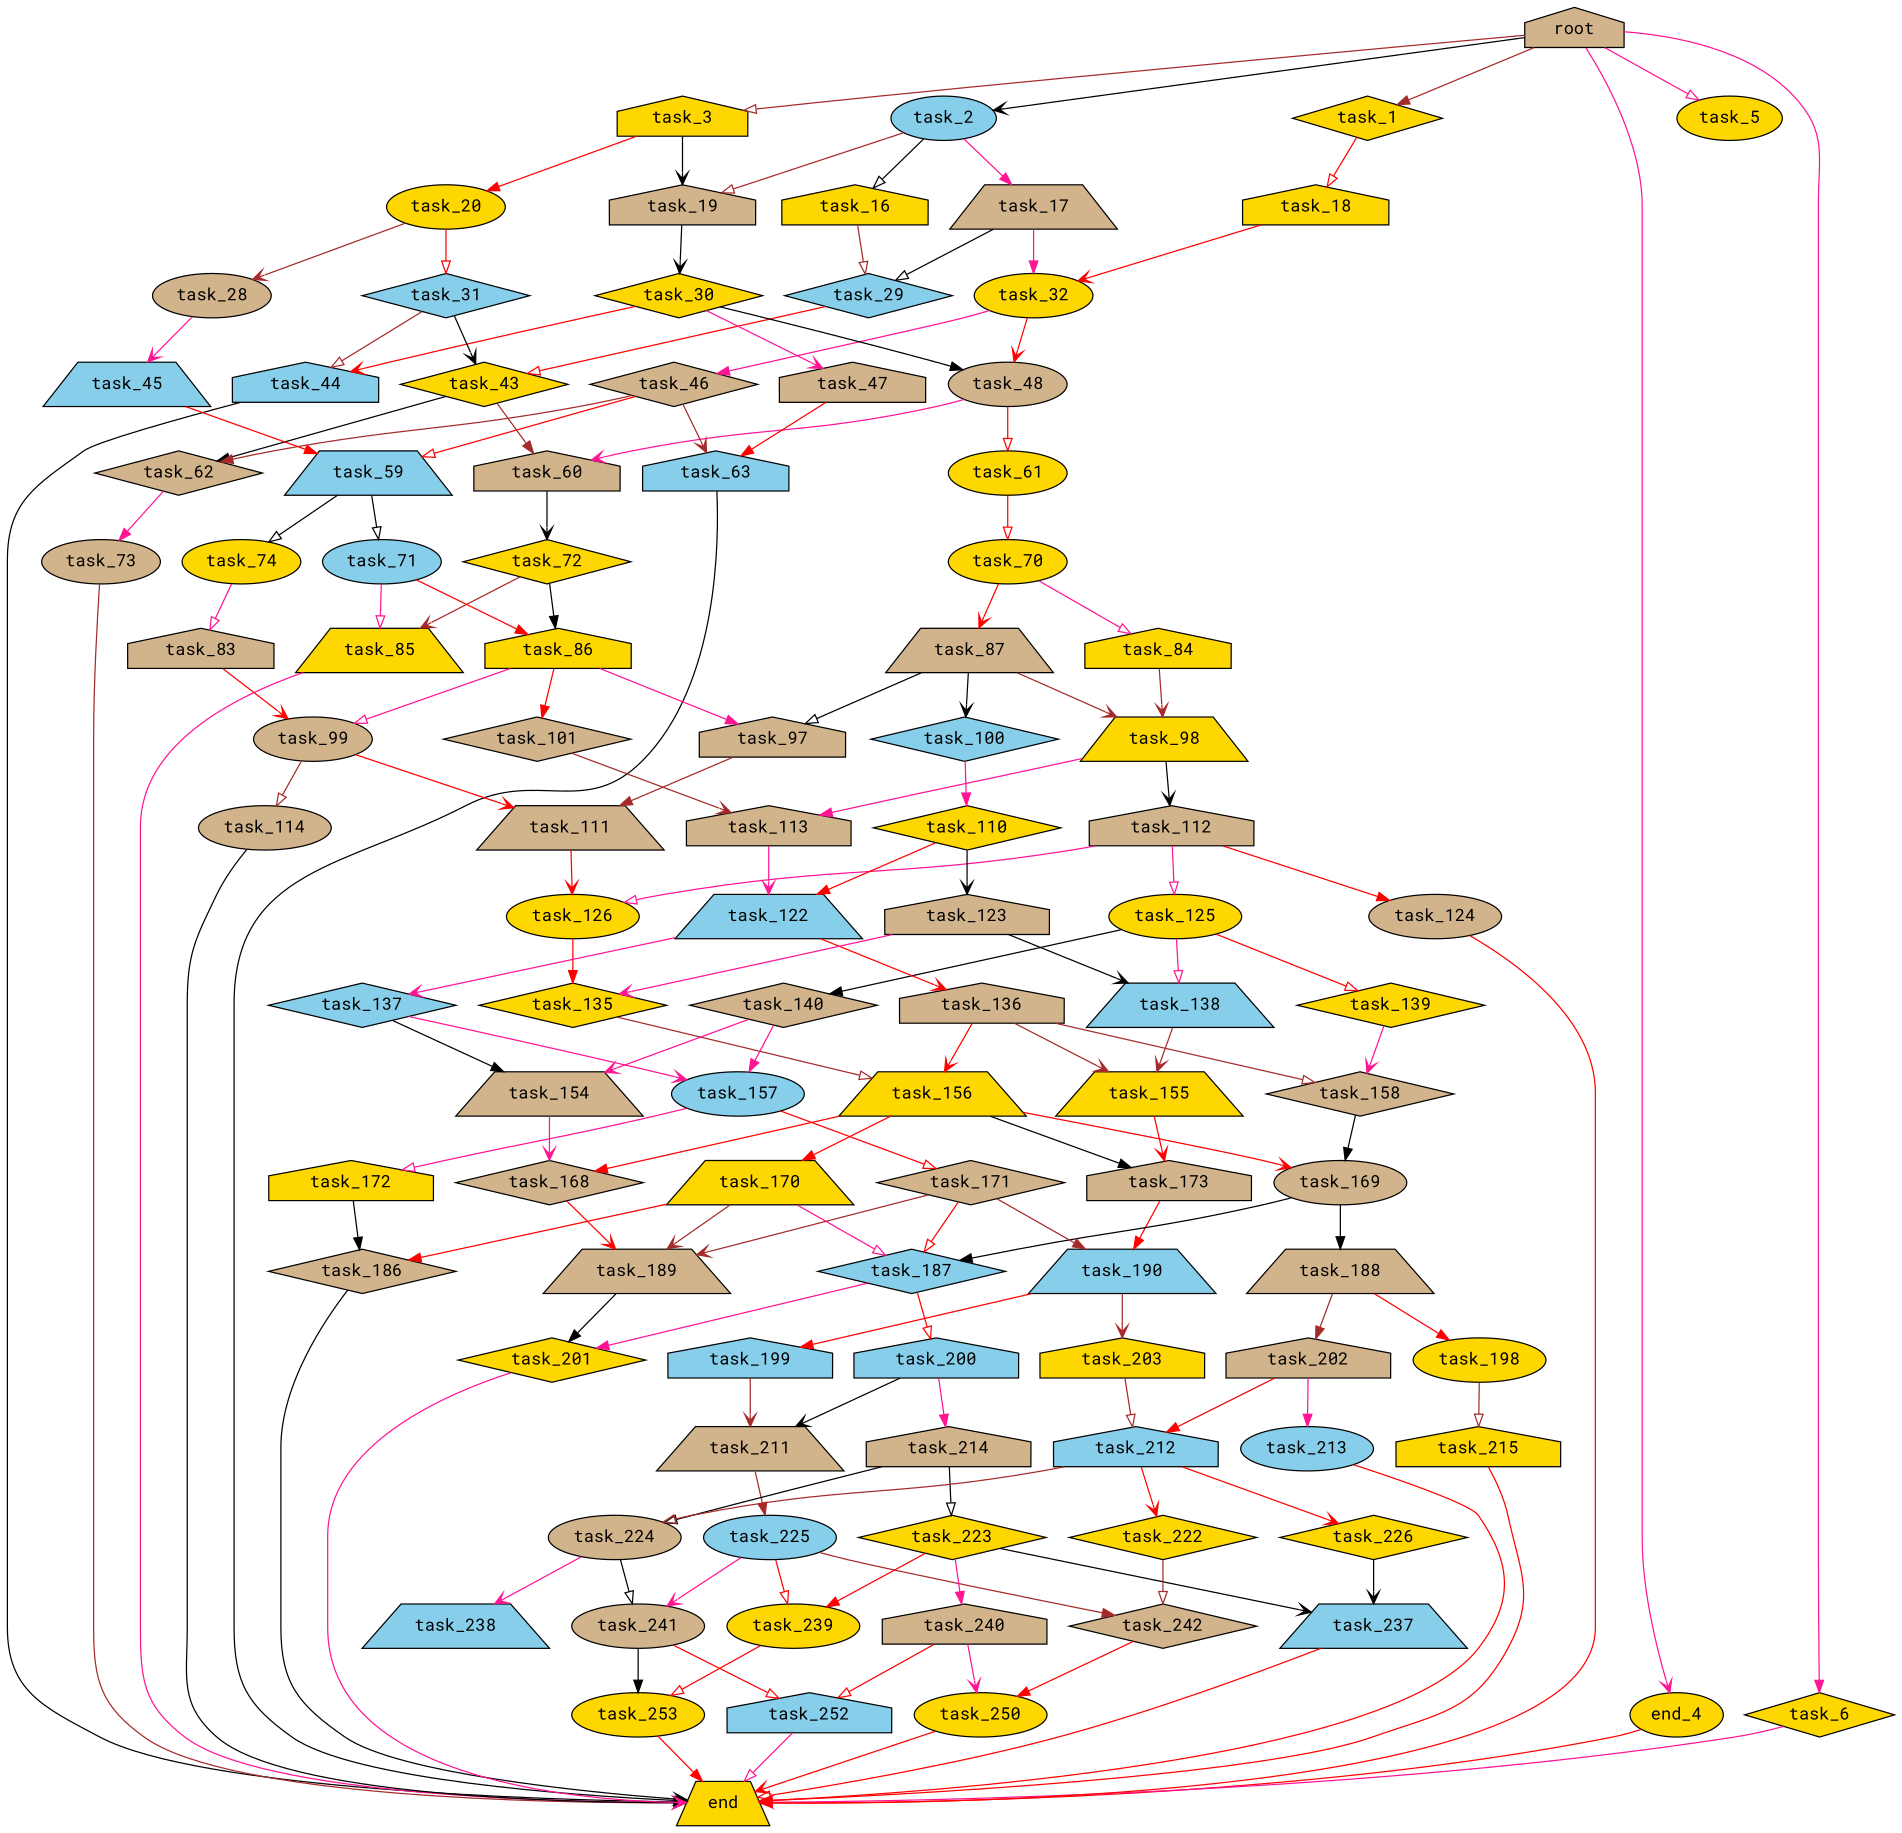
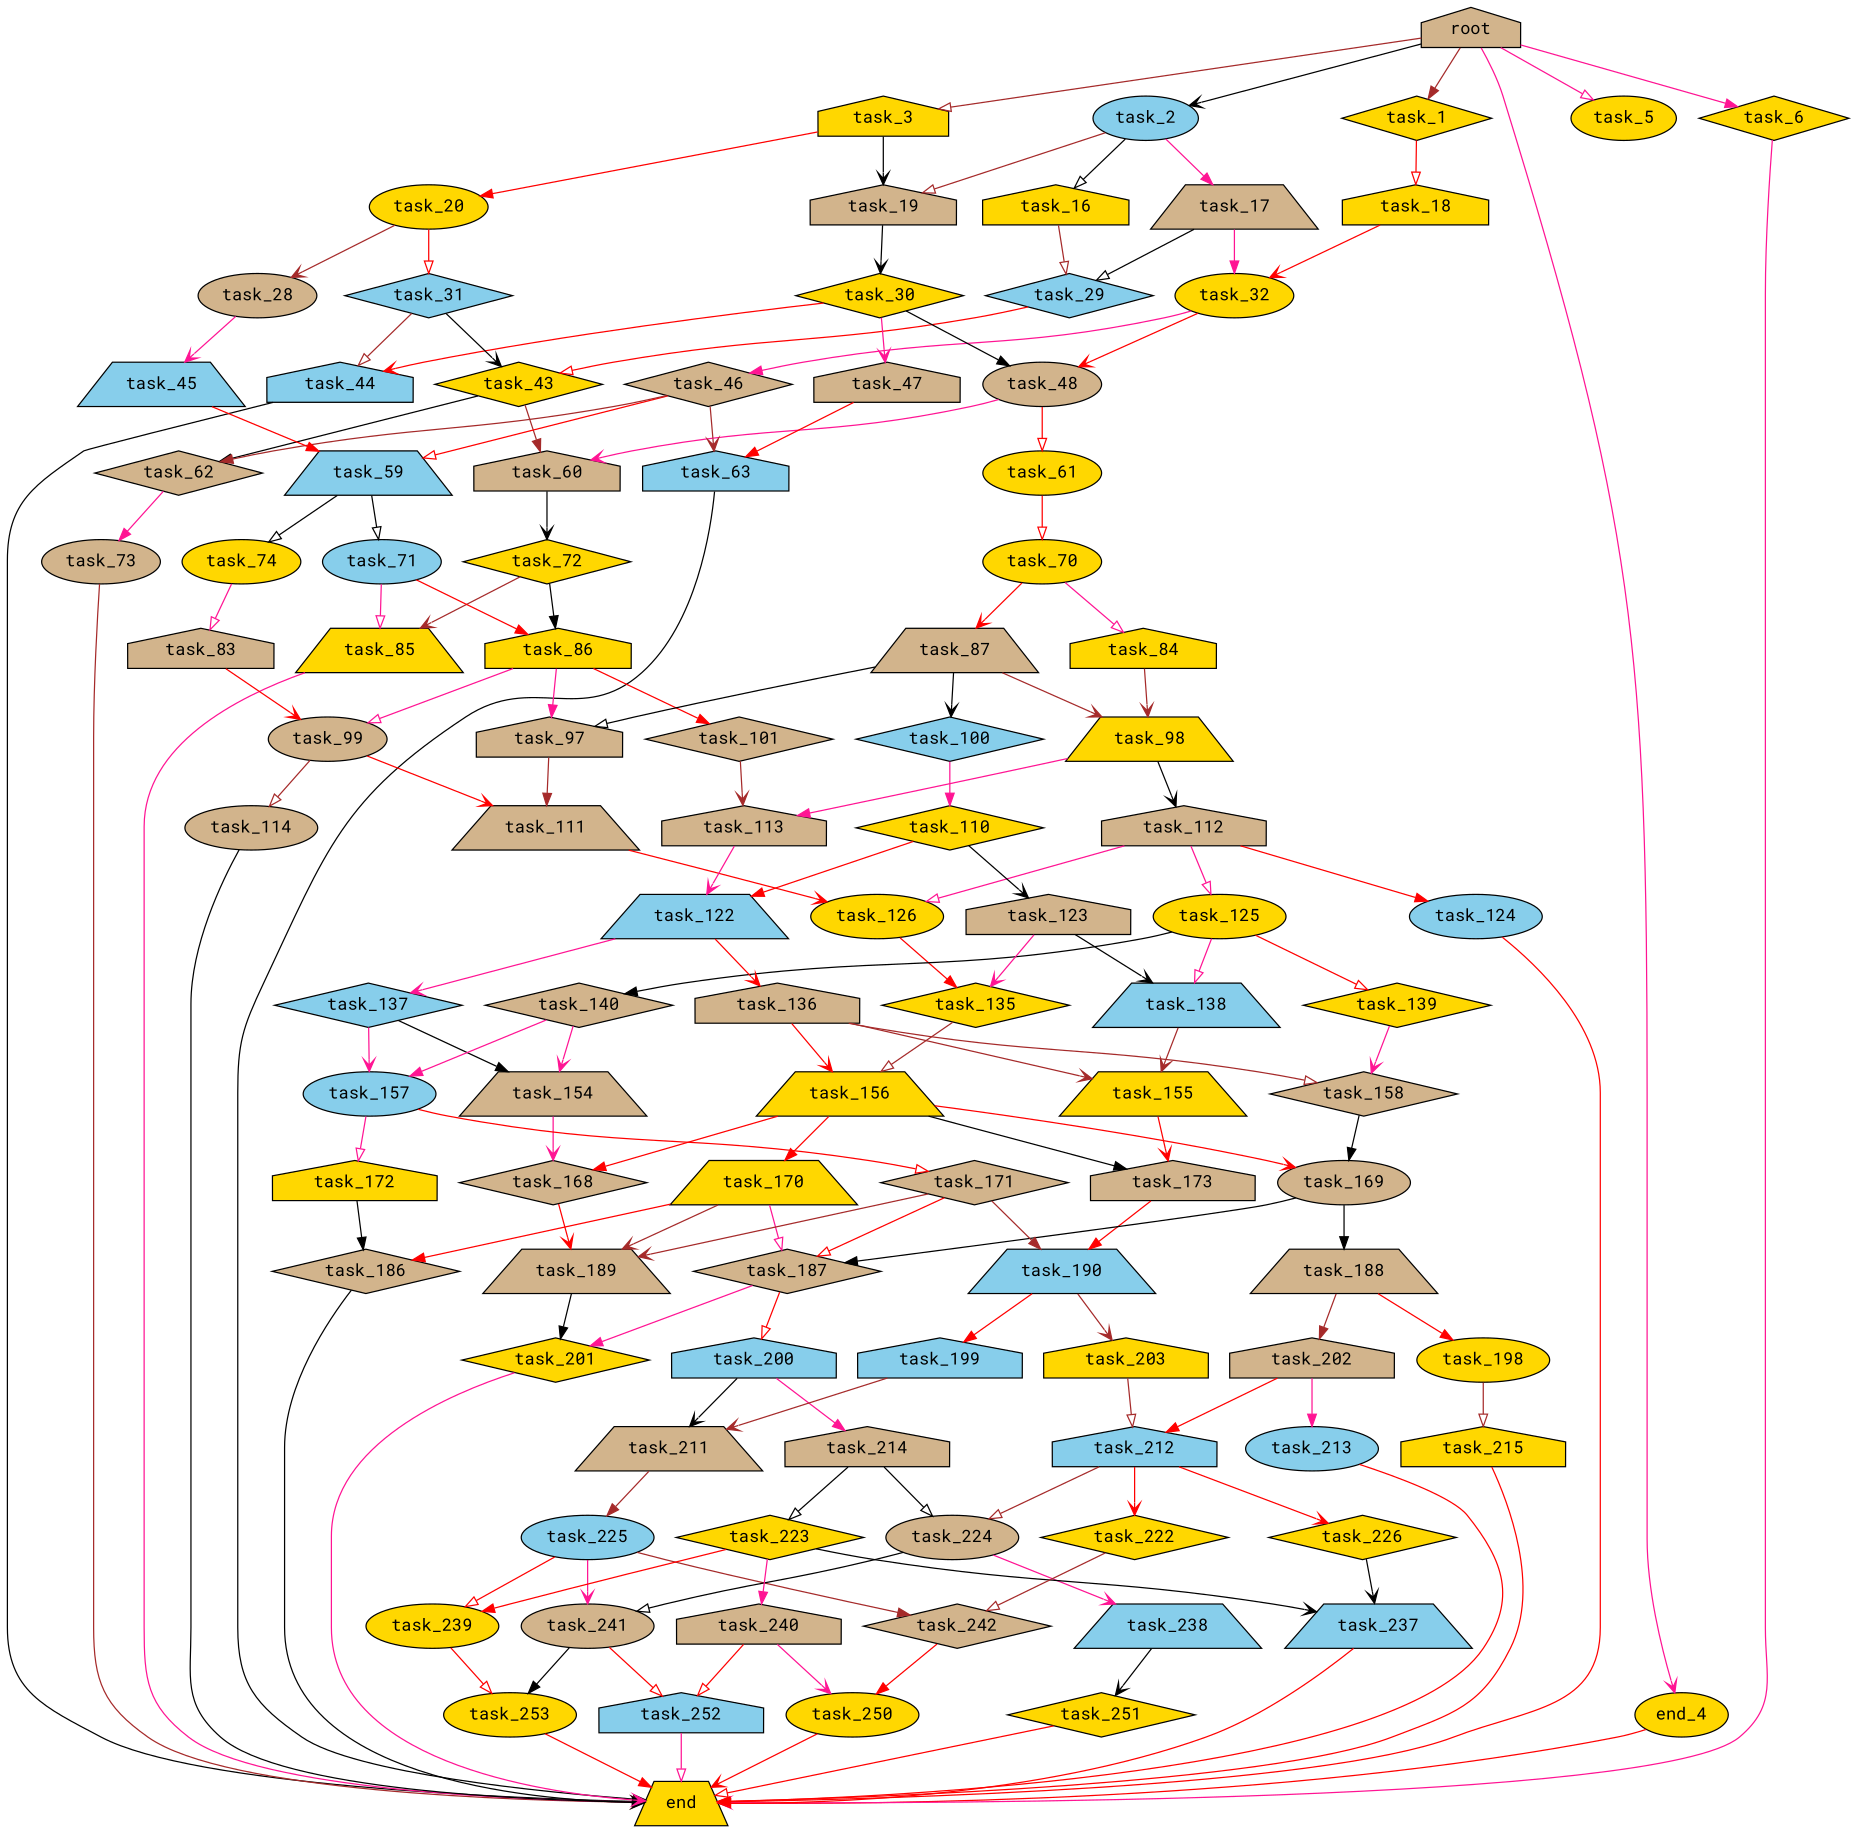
node "task_124": fillcolor tan -> skyblue
node "task_187": fillcolor skyblue -> tan
node "task_251": added
